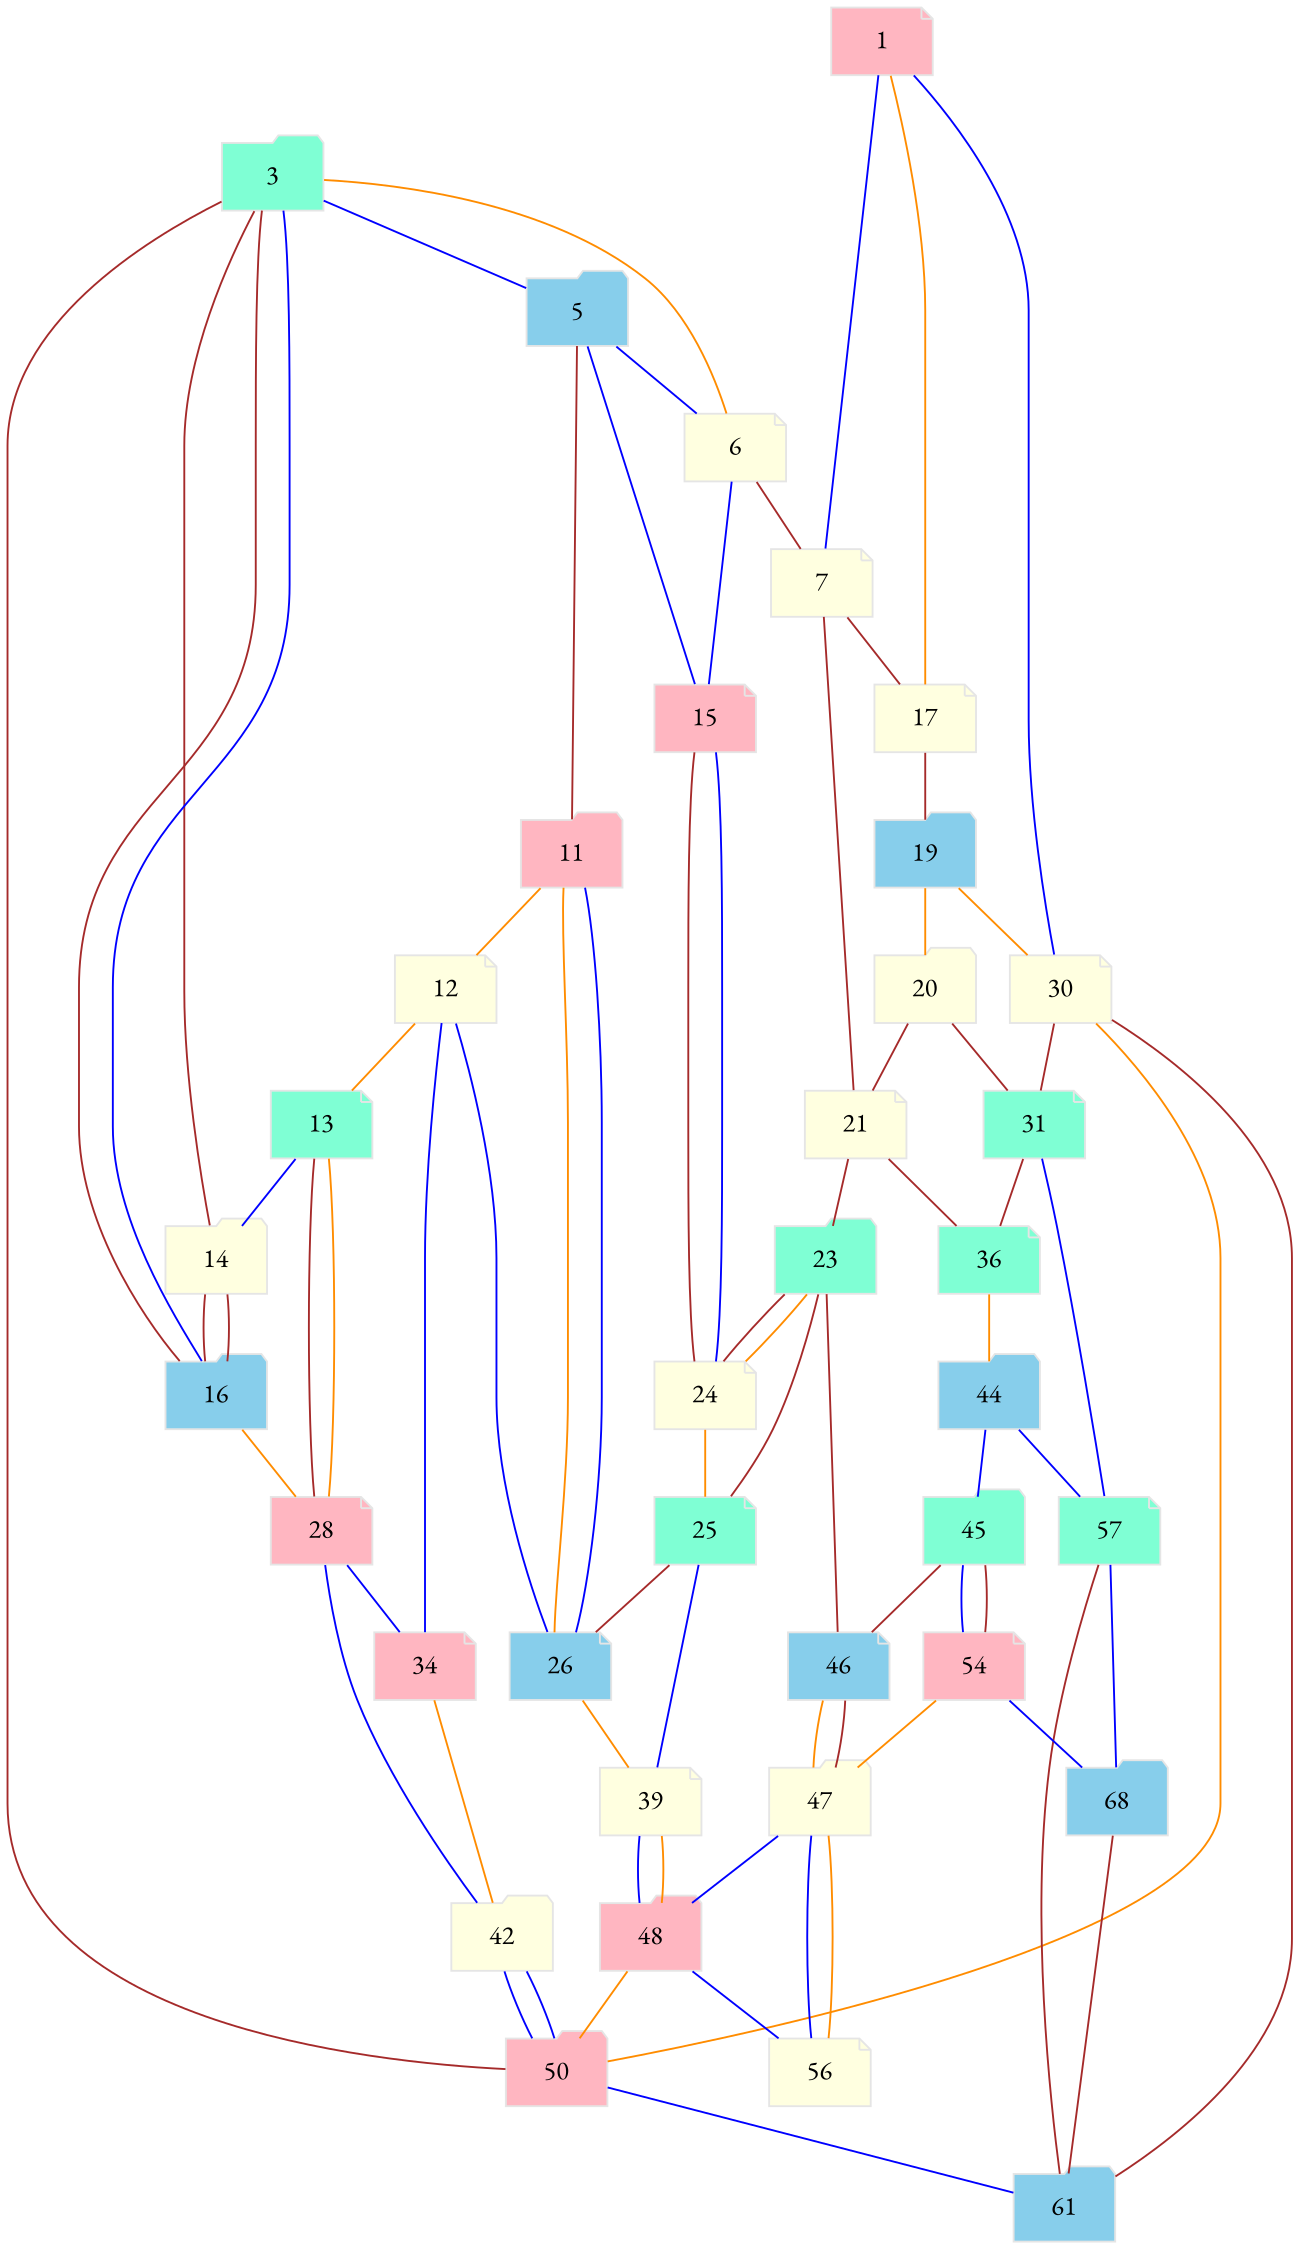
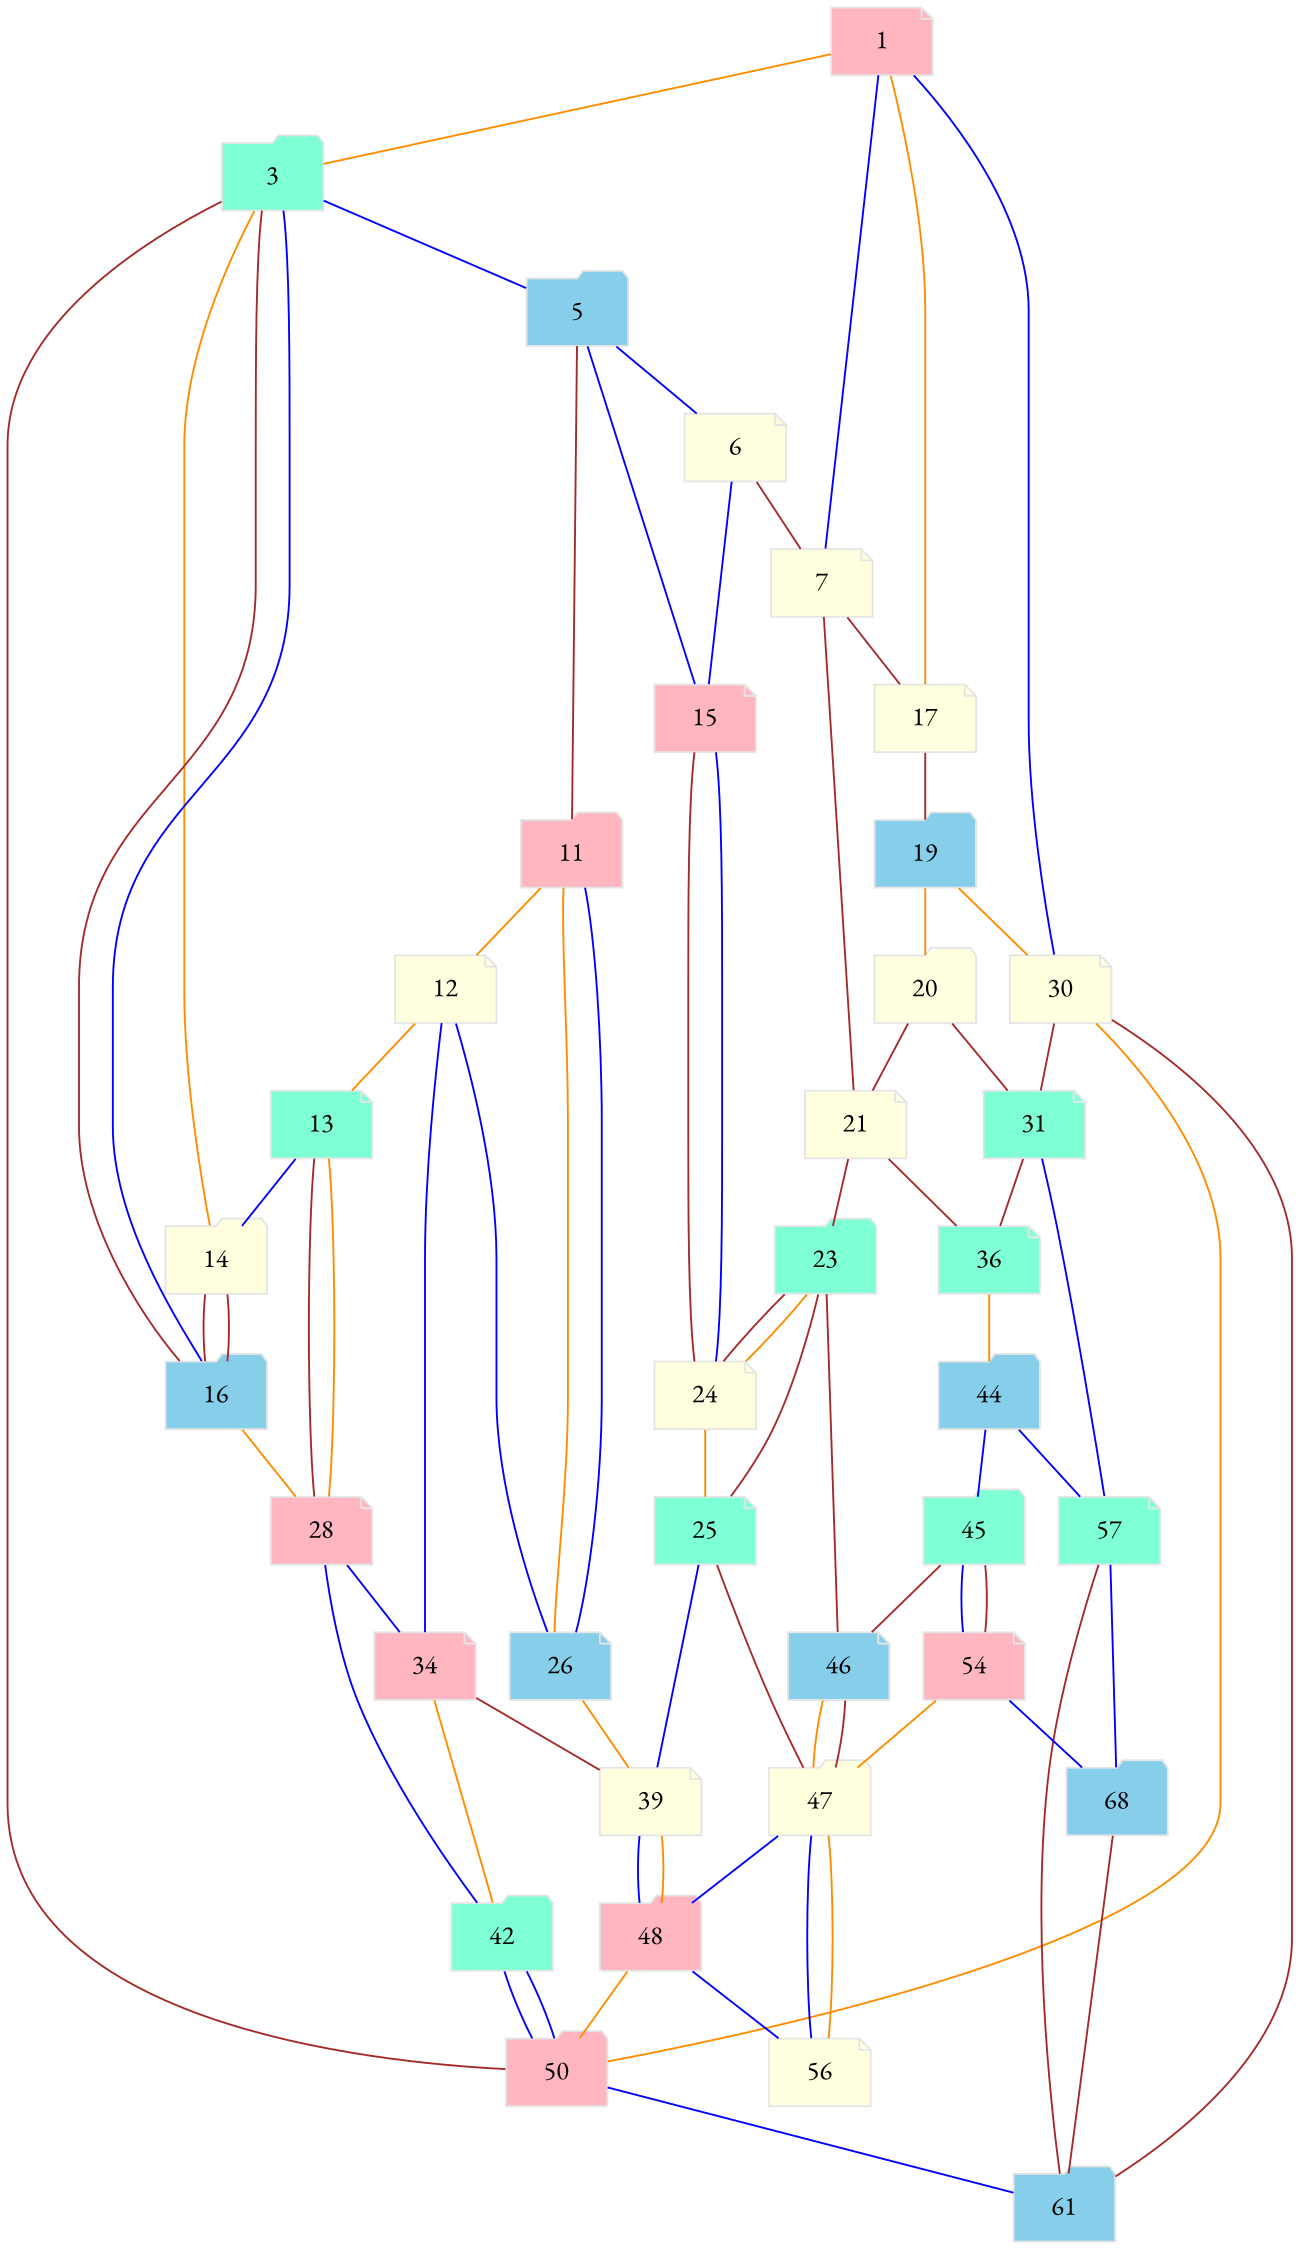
edge "3" -- "6": now "3" -- "1"
edge "3" -- "14": color brown -> darkorange
edge "25" -- "26": now "25" -- "47"
edge "34" -- "39": added
node "42": fillcolor lightyellow -> aquamarine
